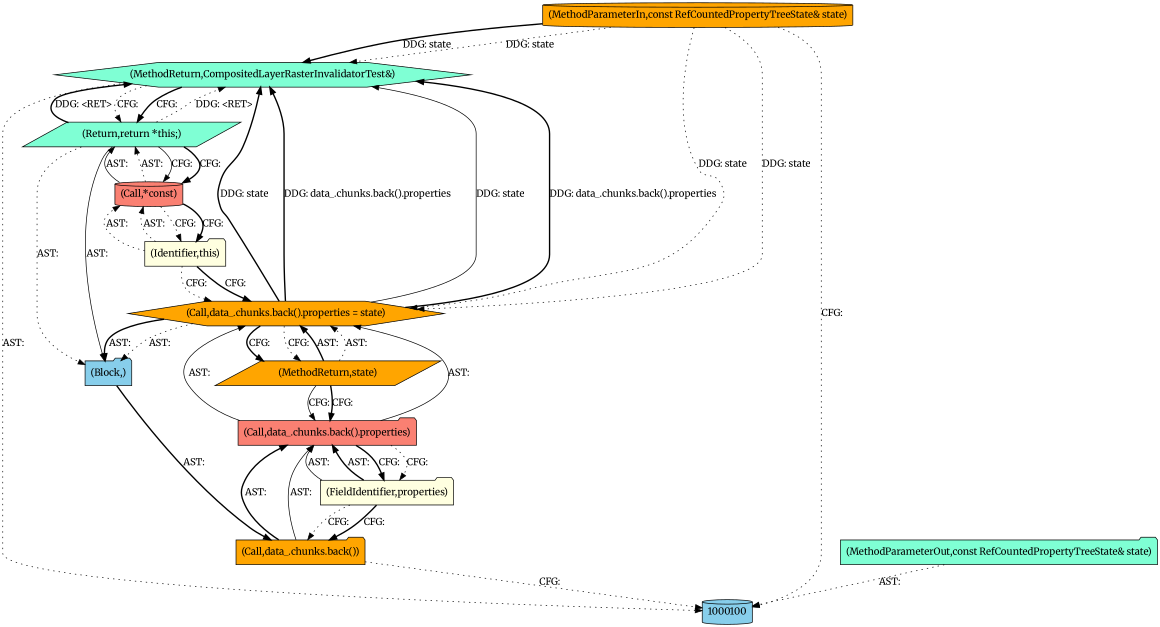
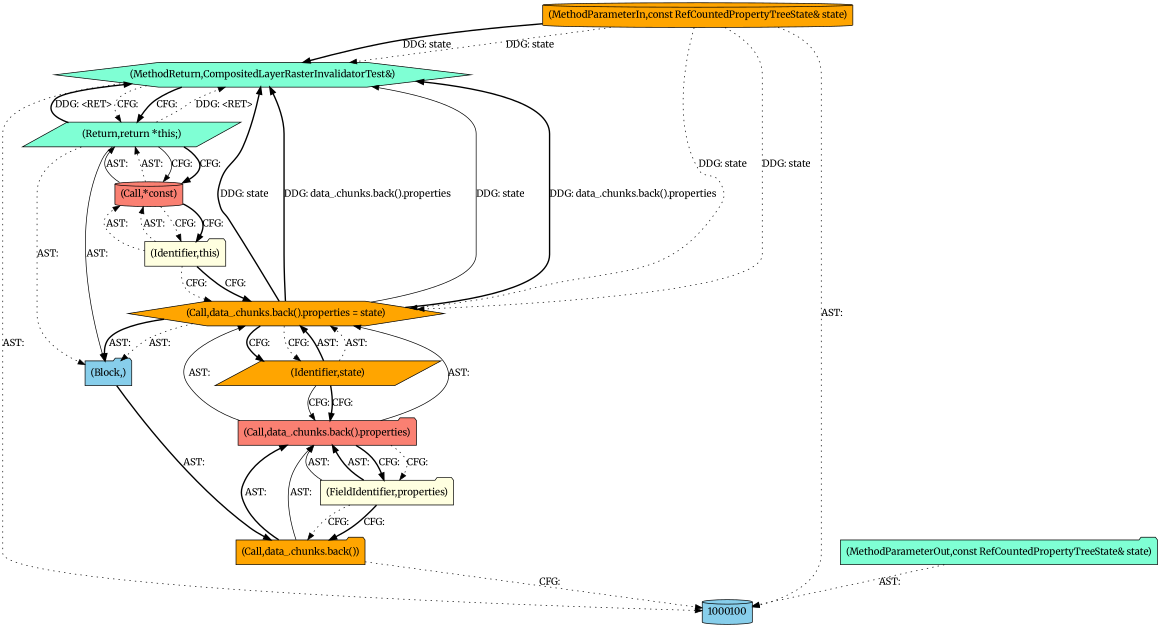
edge "(MethodParameterIn,const RefCountedPropertyTreeState& state)" -> "1000100": label "CFG: " -> "AST: "
node "(MethodReturn,state)": label "(MethodReturn,state)" -> "(Identifier,state)"
